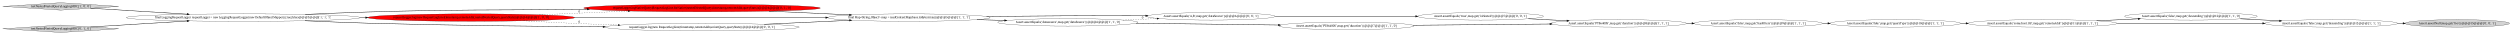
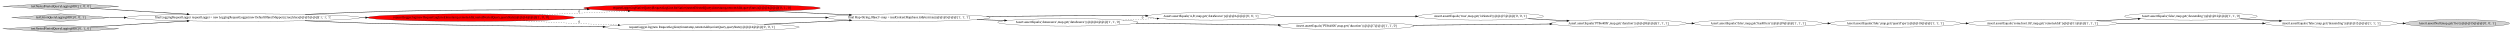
node "testUnionQueryLoggingMDC['0', '0', '1']": added
